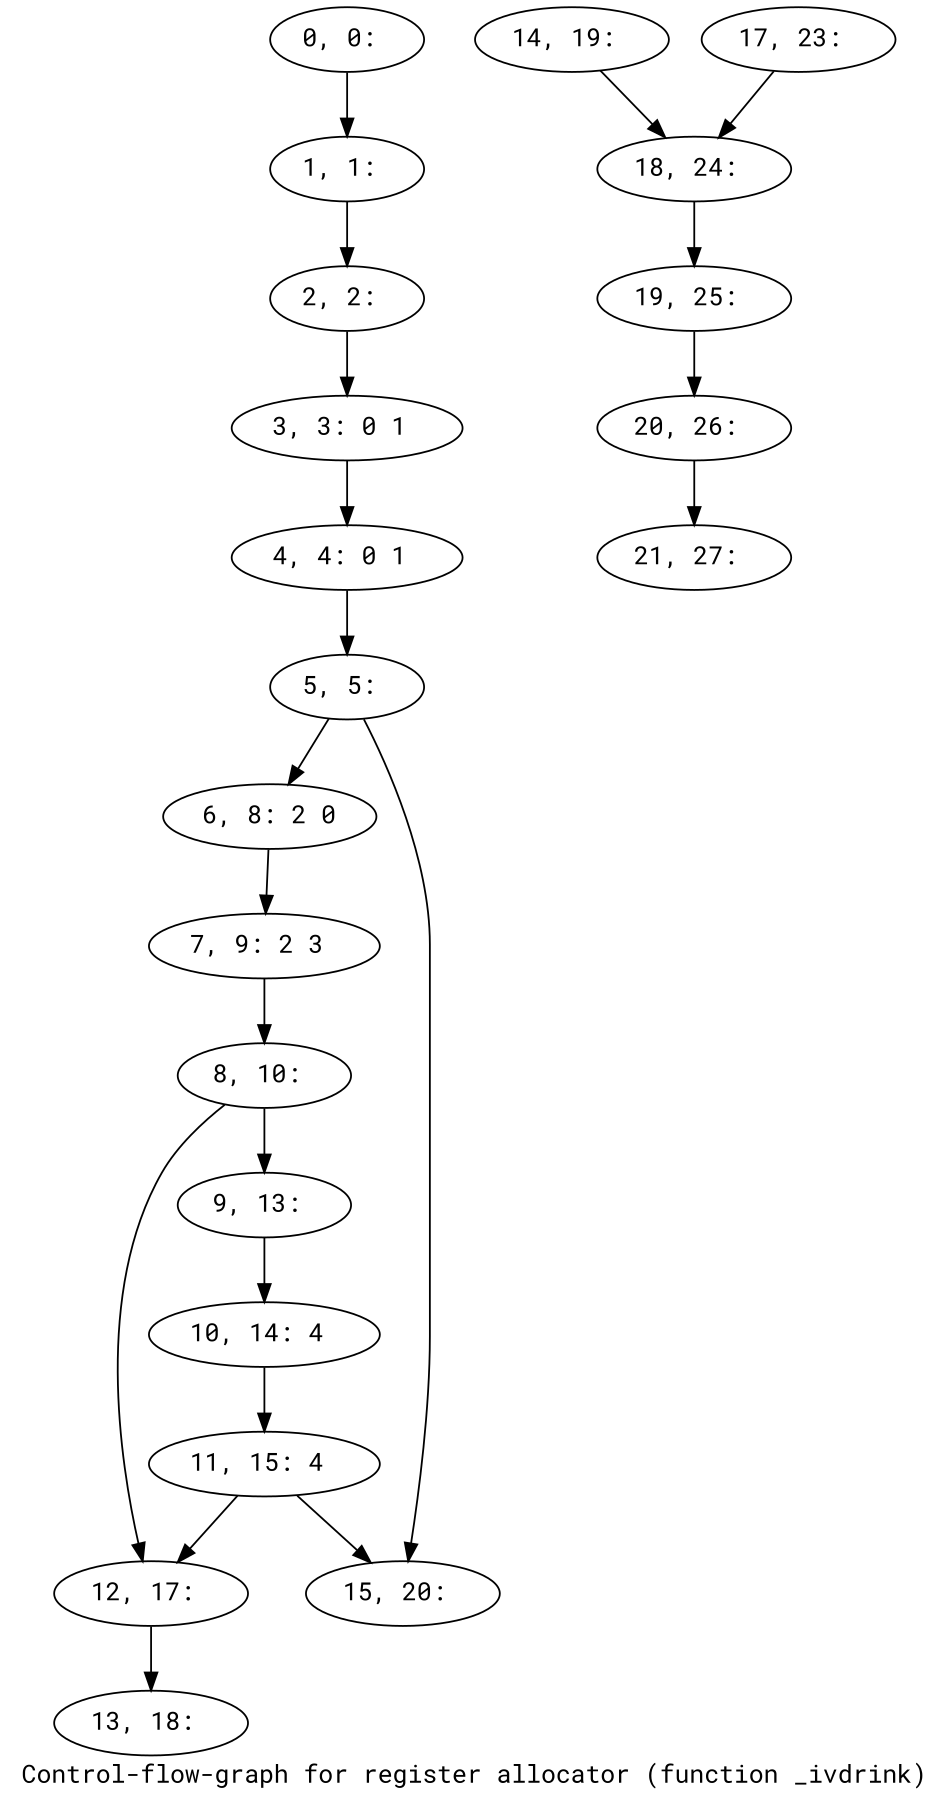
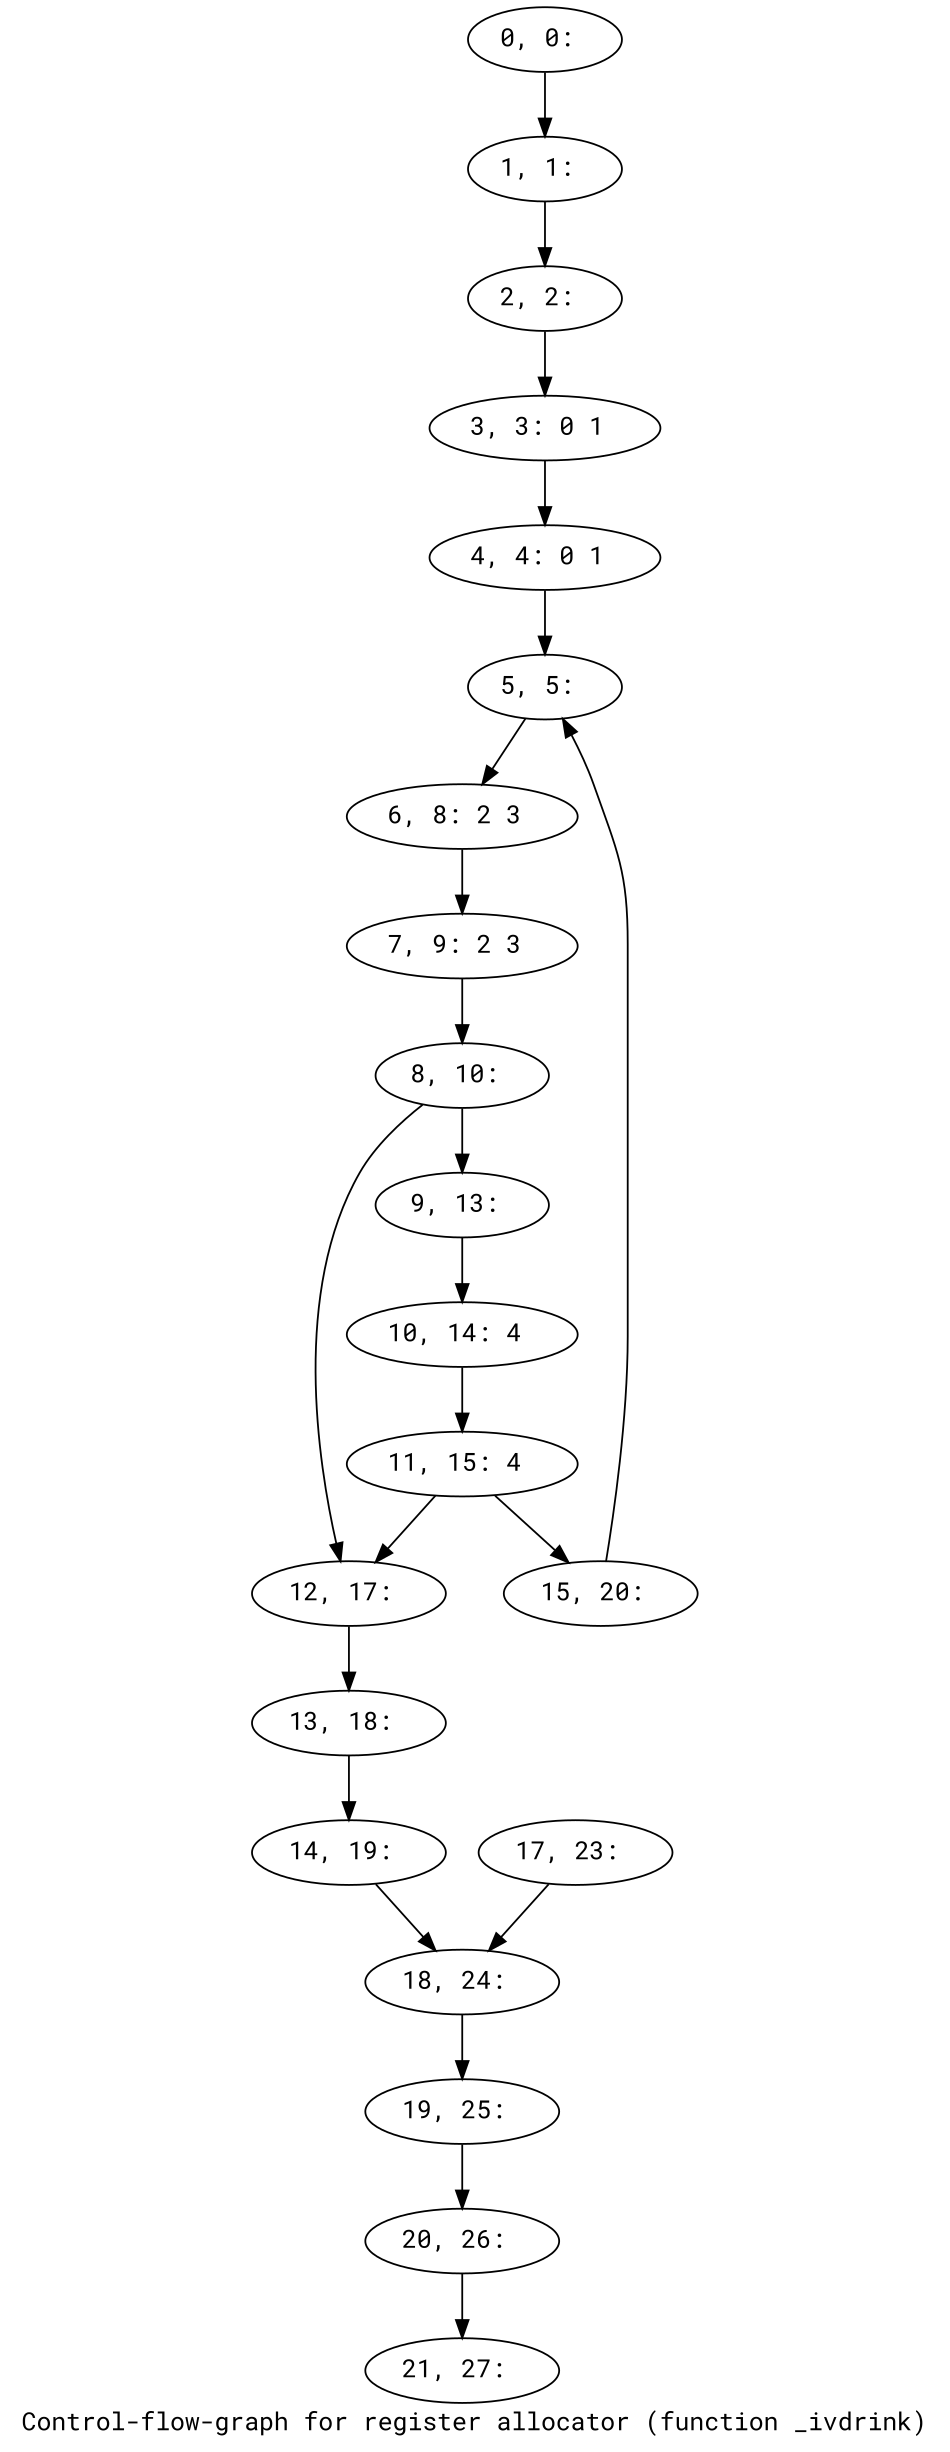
node "6, 8: 2 0": label "6, 8: 2 0" -> "6, 8: 2 3"
edge "5, 5:" -> "15, 20:": reversed
edge "13, 18:" -> "14, 19:": added
